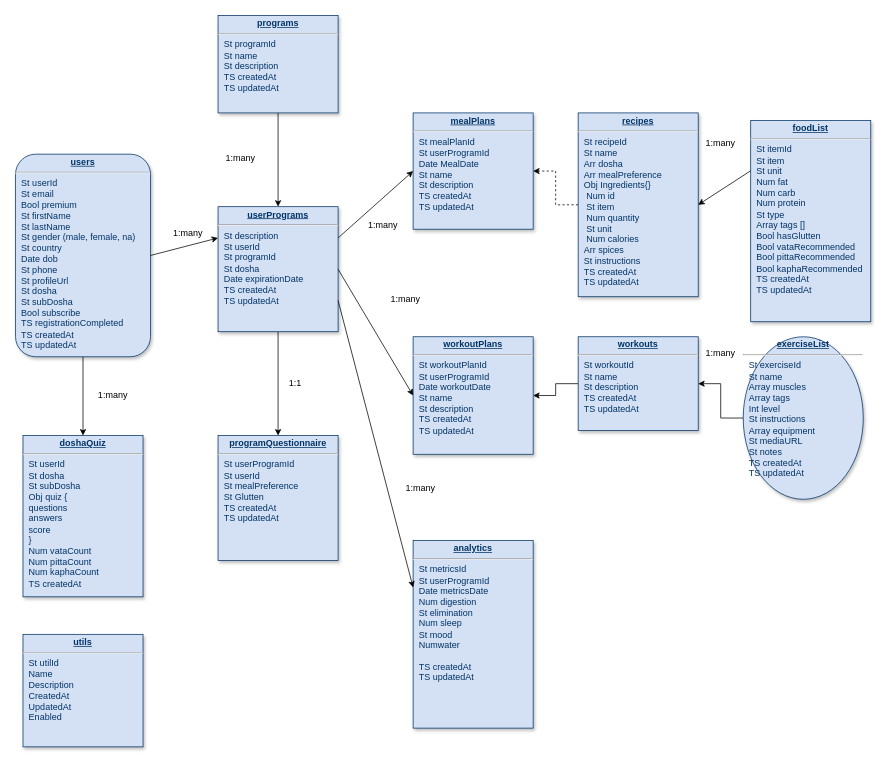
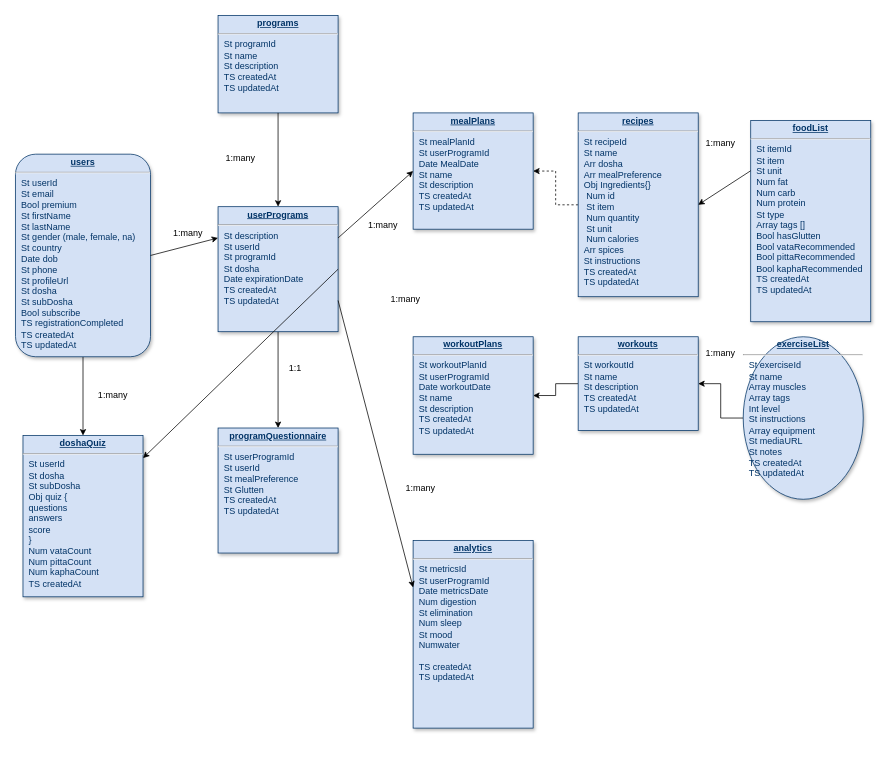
edge "userPrograms St description St userId St programId St dosha Date expirationDate TS createdAt TS updatedAt" -> "workoutPlans St workoutPlanId St userProgramId Date workoutDate St name St description TS createdAt TS updatedAt": now "userPrograms St description St userId St programId St dosha Date expirationDate TS createdAt TS updatedAt" -> "doshaQuiz St userId St dosha St subDosha Obj quiz { questions answers score } Num vataCount Num pittaCount Num kaphaCount TS createdAt"
node "1:1": moved (295, 383) -> (295, 368)
node "programQuestionnaire St userProgramId St userId St mealPreference St Glutten TS createdAt TS updatedAt": moved (278, 498) -> (278, 490)
node "utils St utilId Name Description CreatedAt UpdatedAt Enabled": removed
